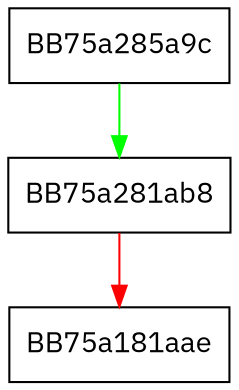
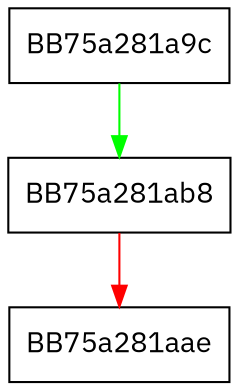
node "BB75a285a9c": label "BB75a285a9c" -> "BB75a281a9c"
node "BB75a181aae": label "BB75a181aae" -> "BB75a281aae"
